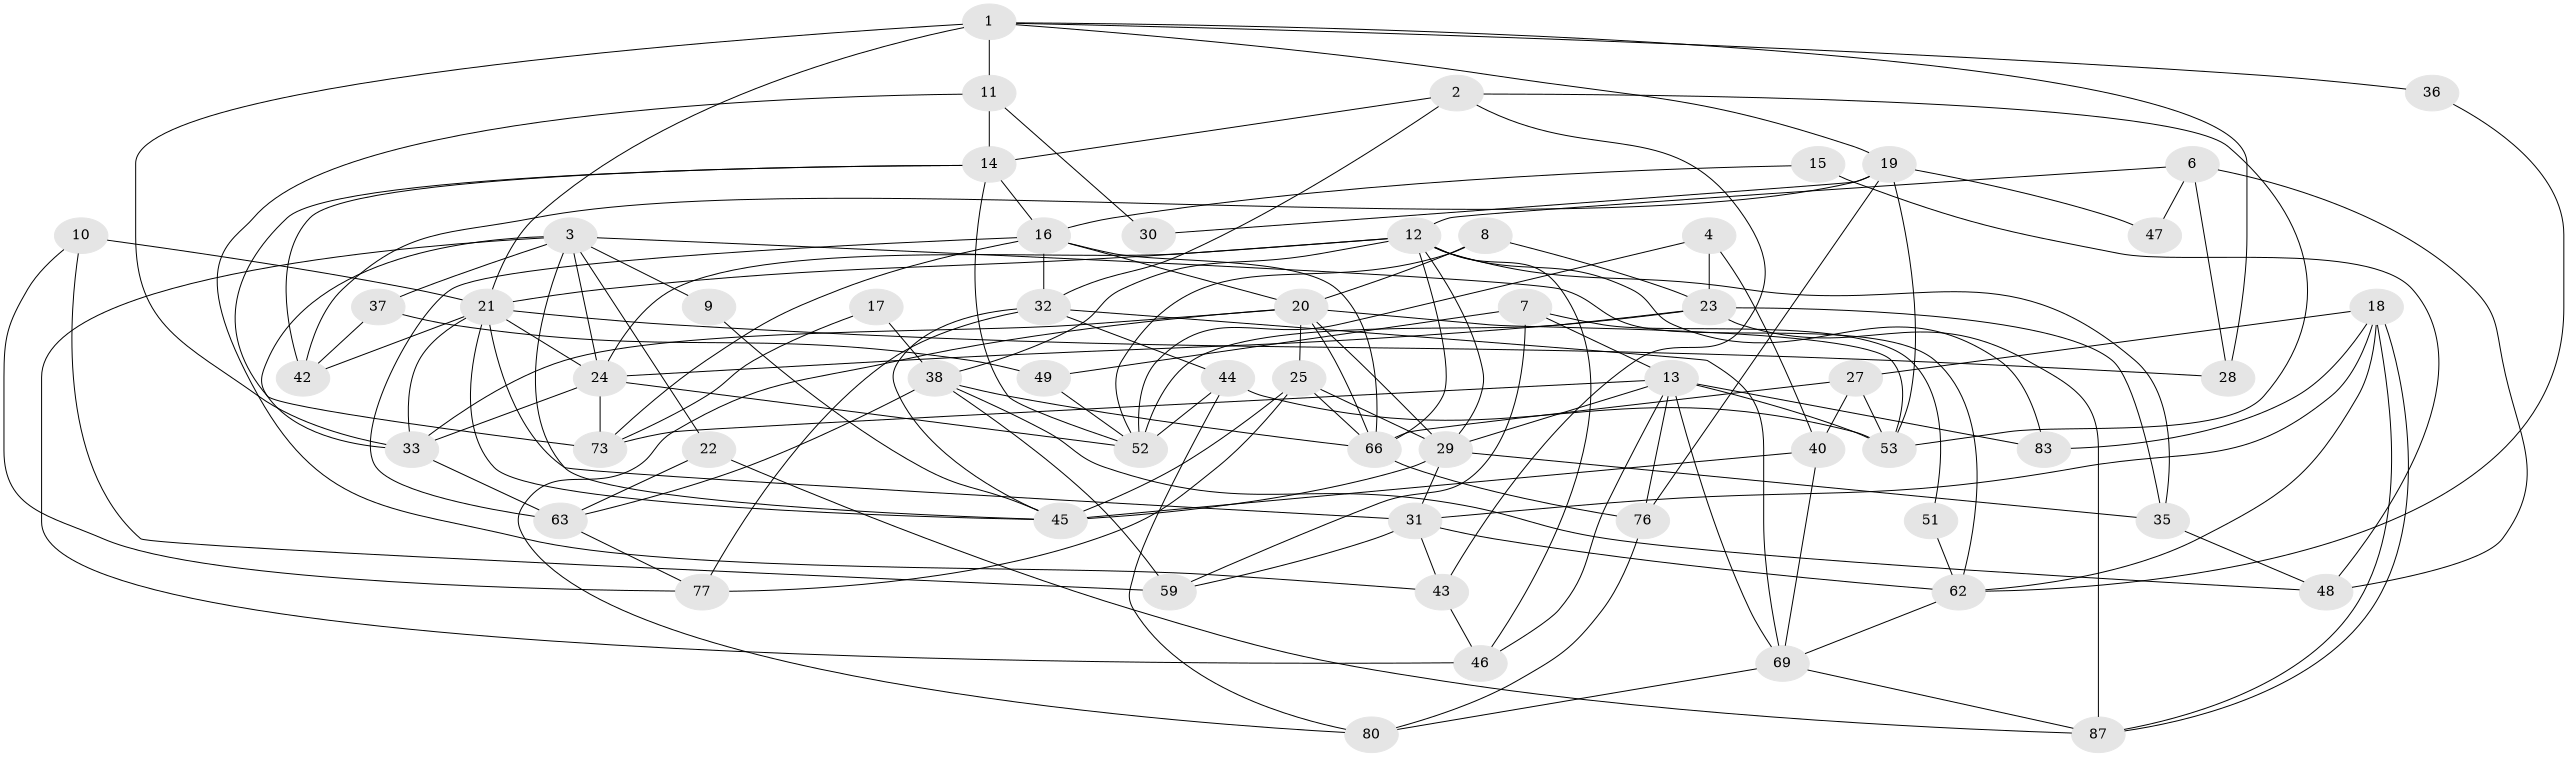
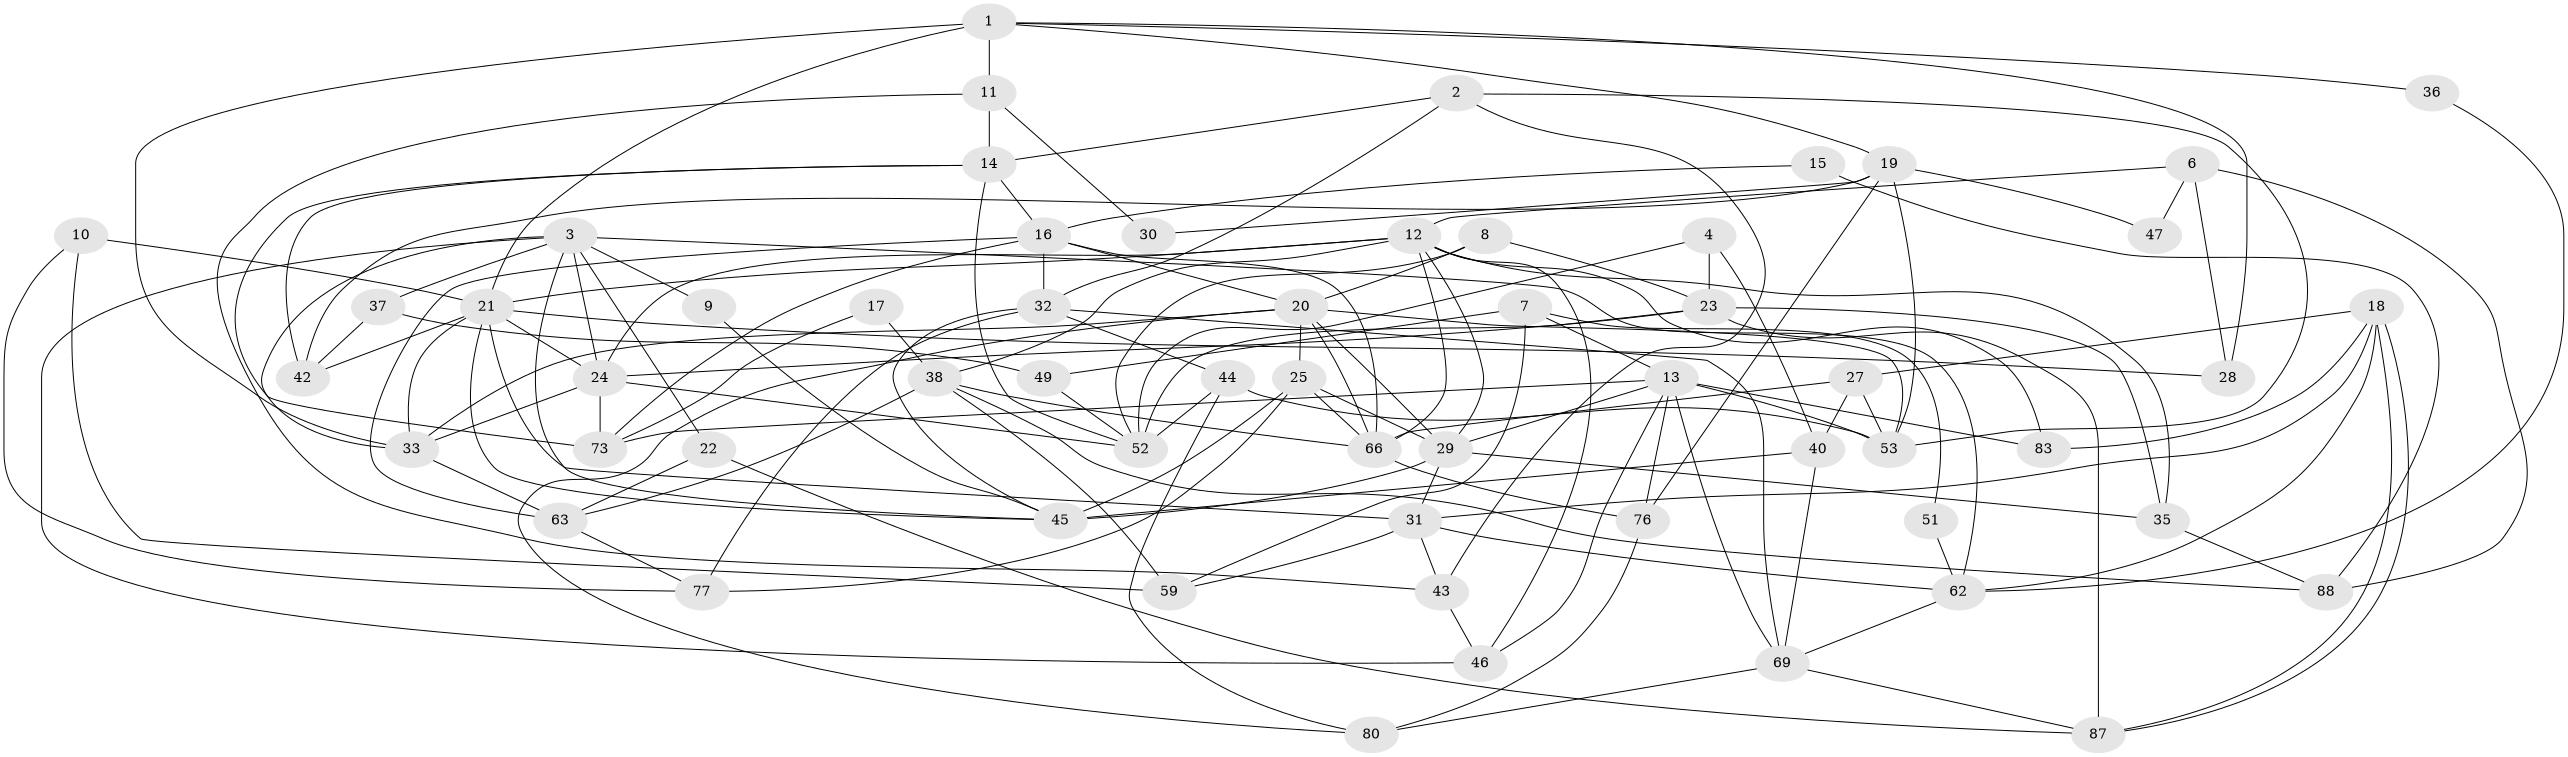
node "48": label "48" -> "88"
